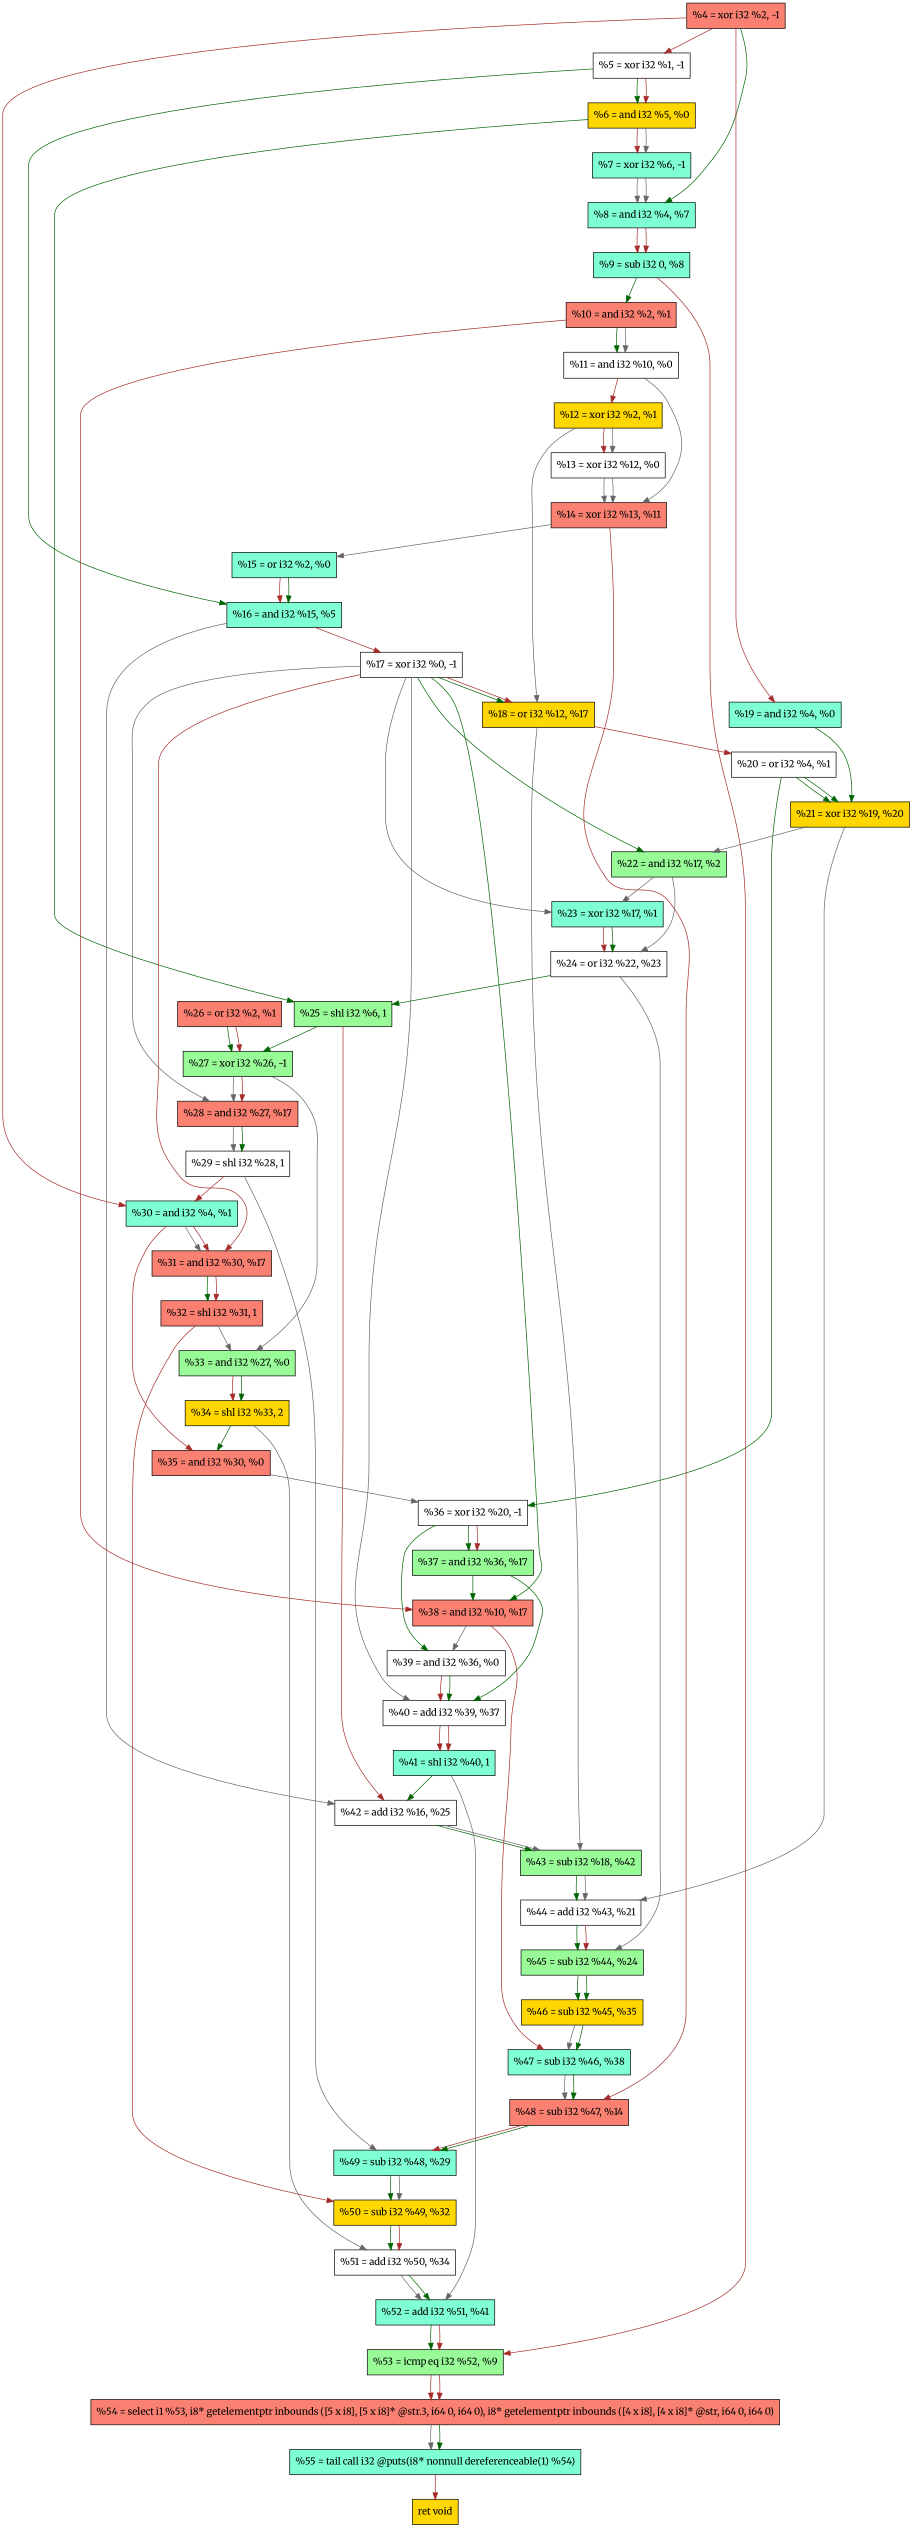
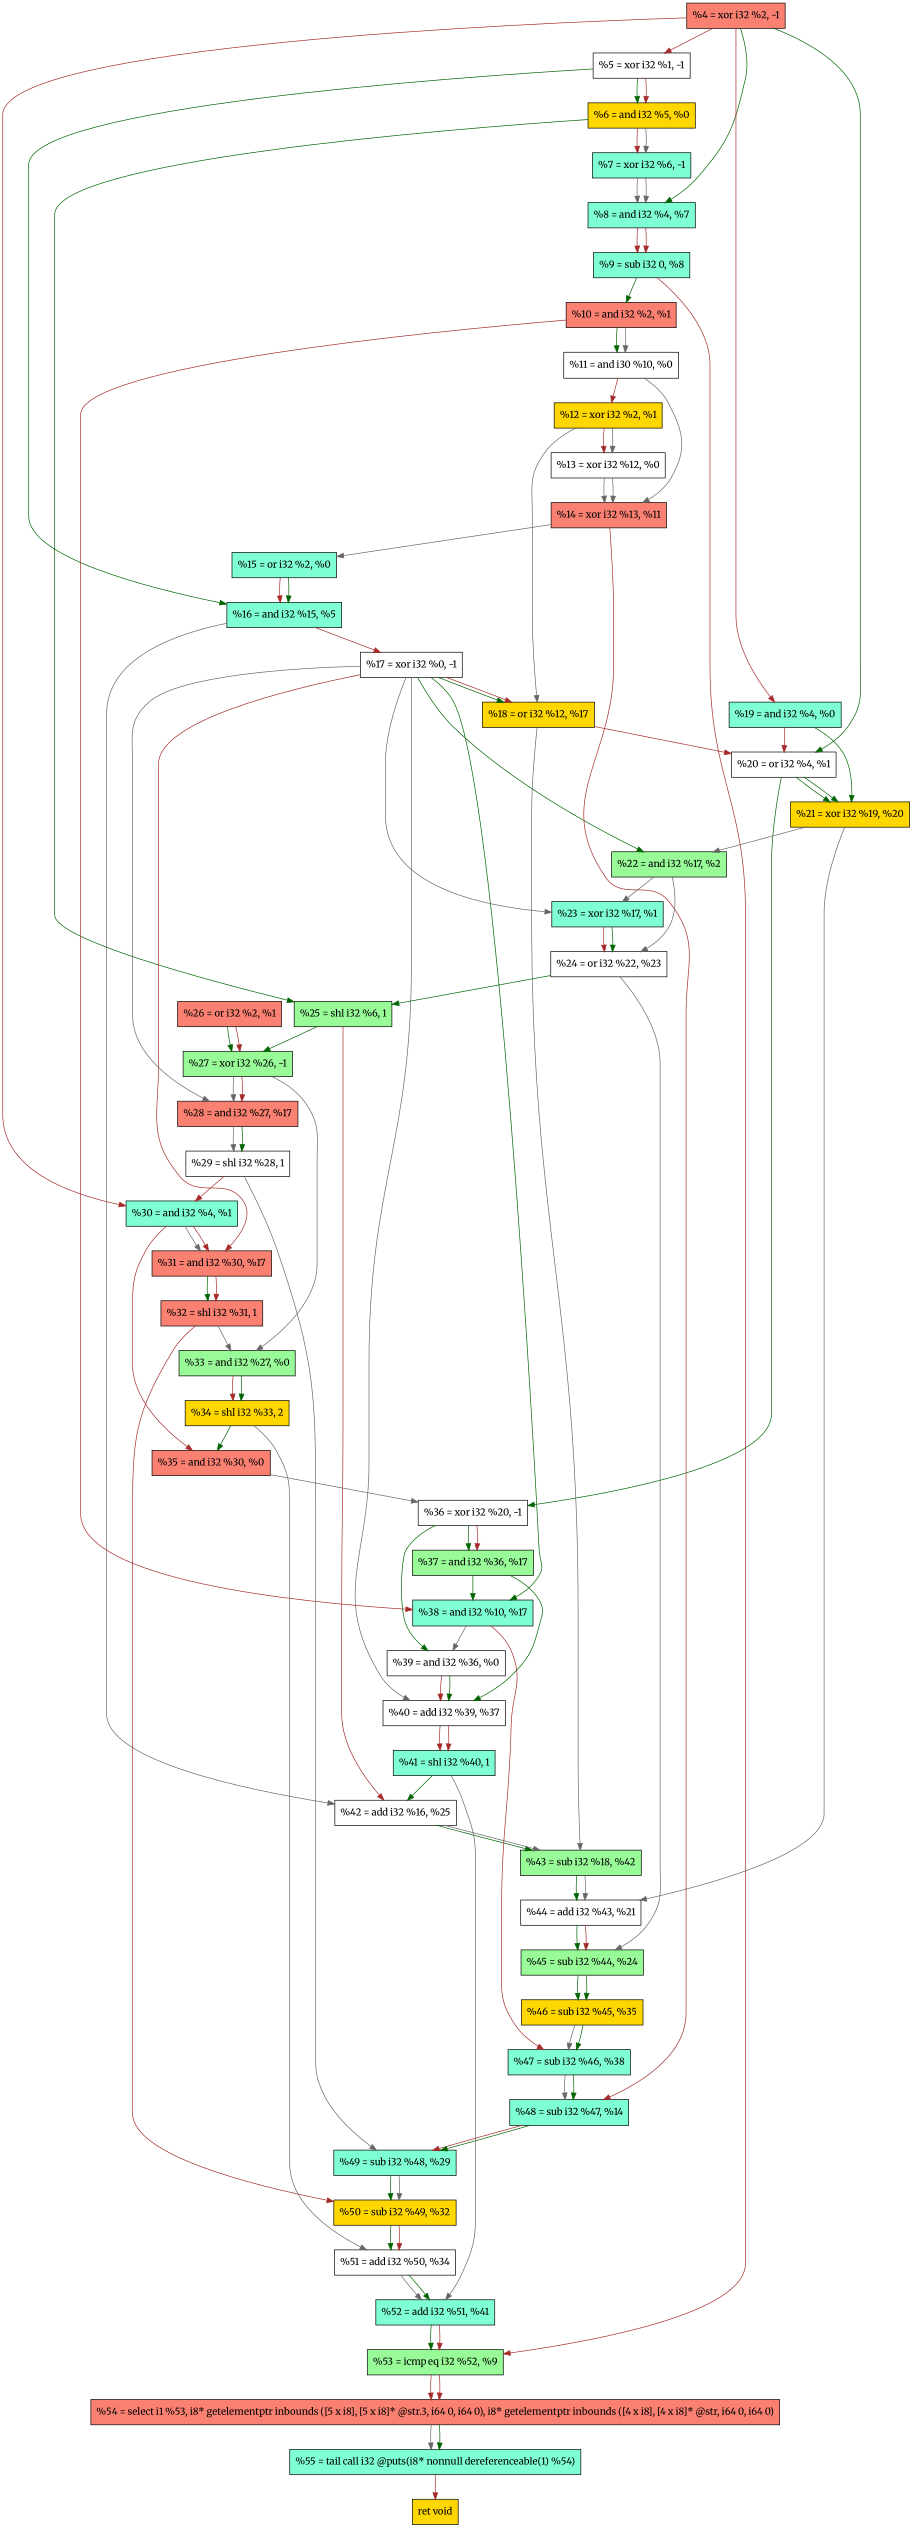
node "%11 = and i32 %10, %0": label "%11 = and i32 %10, %0" -> "%11 = and i30 %10, %0"
edge "%4 = xor i32 %2, -1" -> "%20 = or i32 %4, %1": added
edge "%19 = and i32 %4, %0" -> "%20 = or i32 %4, %1": added
node "%38 = and i32 %10, %17": fillcolor salmon -> aquamarine
node "%48 = sub i32 %47, %14": fillcolor salmon -> aquamarine
